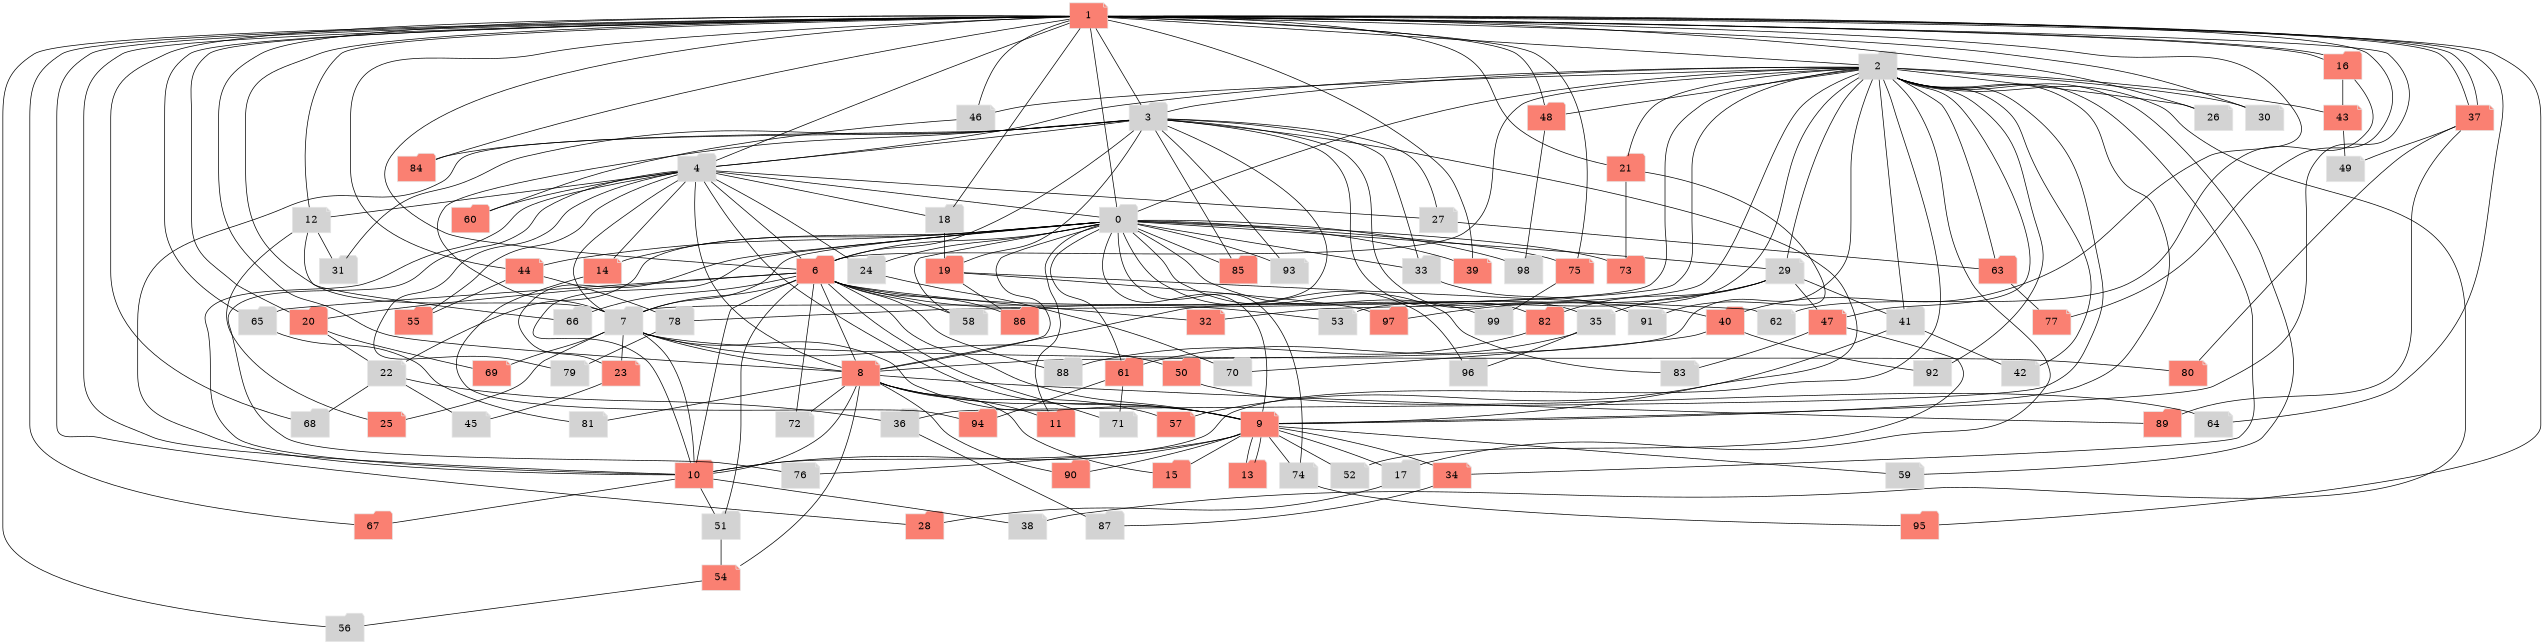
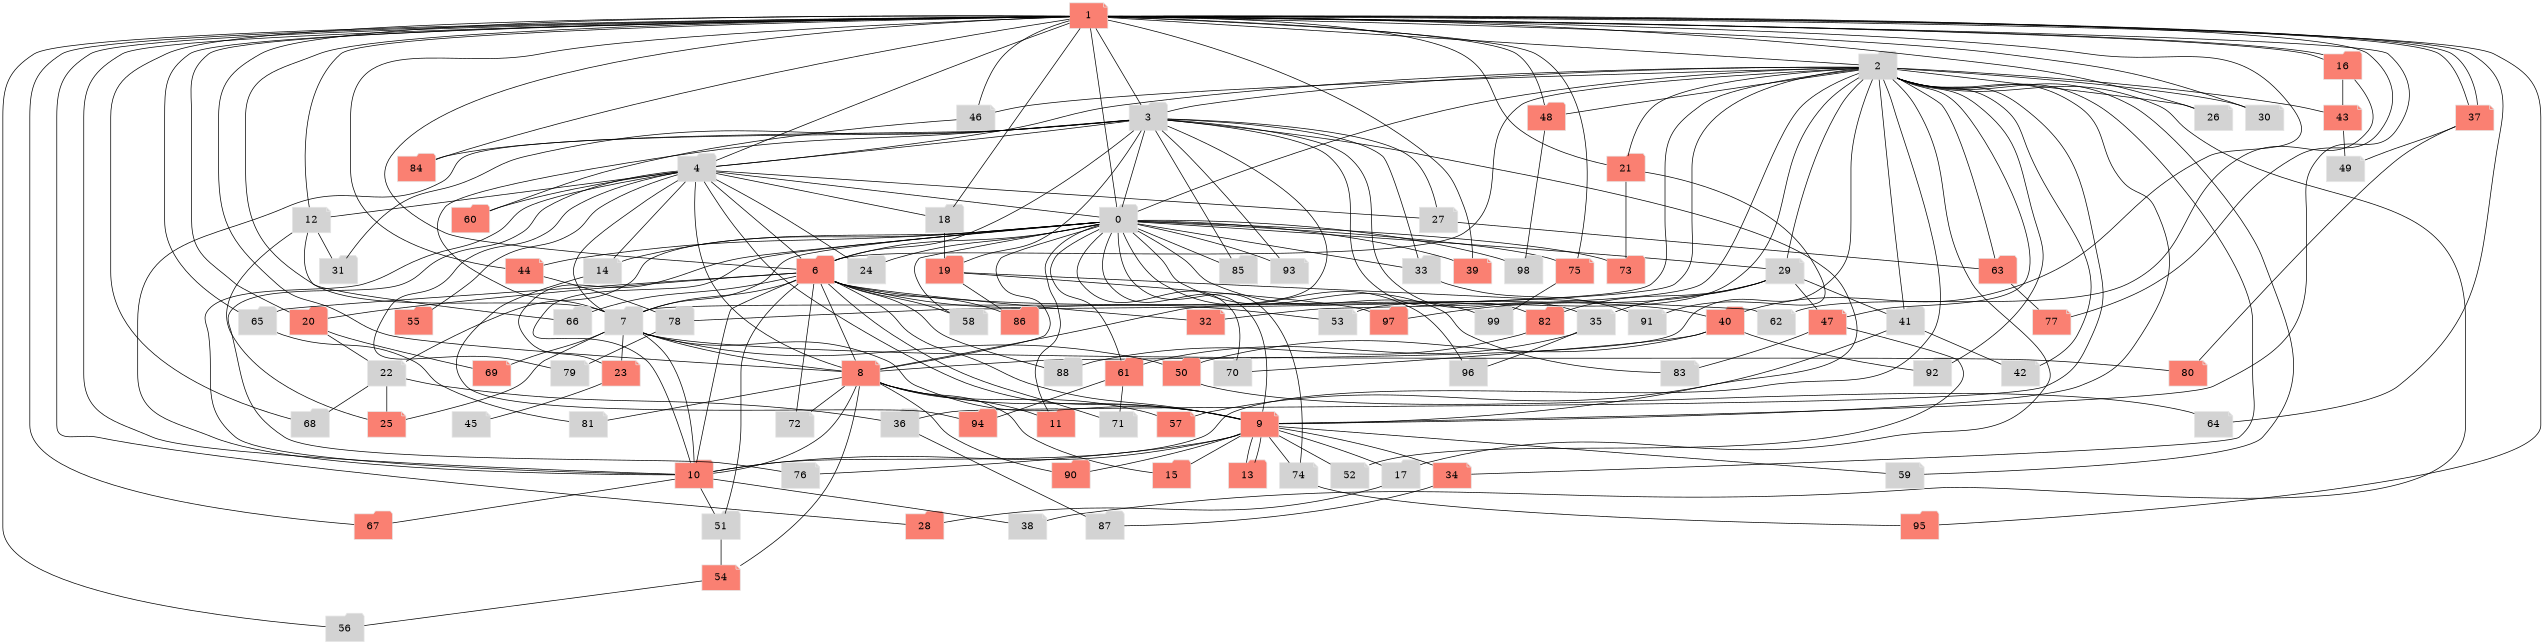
edge "3" -- "0": added
node "14": fillcolor salmon -> lightgrey
node "85": fillcolor salmon -> lightgrey
edge "44" -- "55": removed
edge "24" -- "70": now "0" -- "70"
edge "40" -- "50": added
edge "22" -- "45": now "22" -- "25"
node "89": removed
